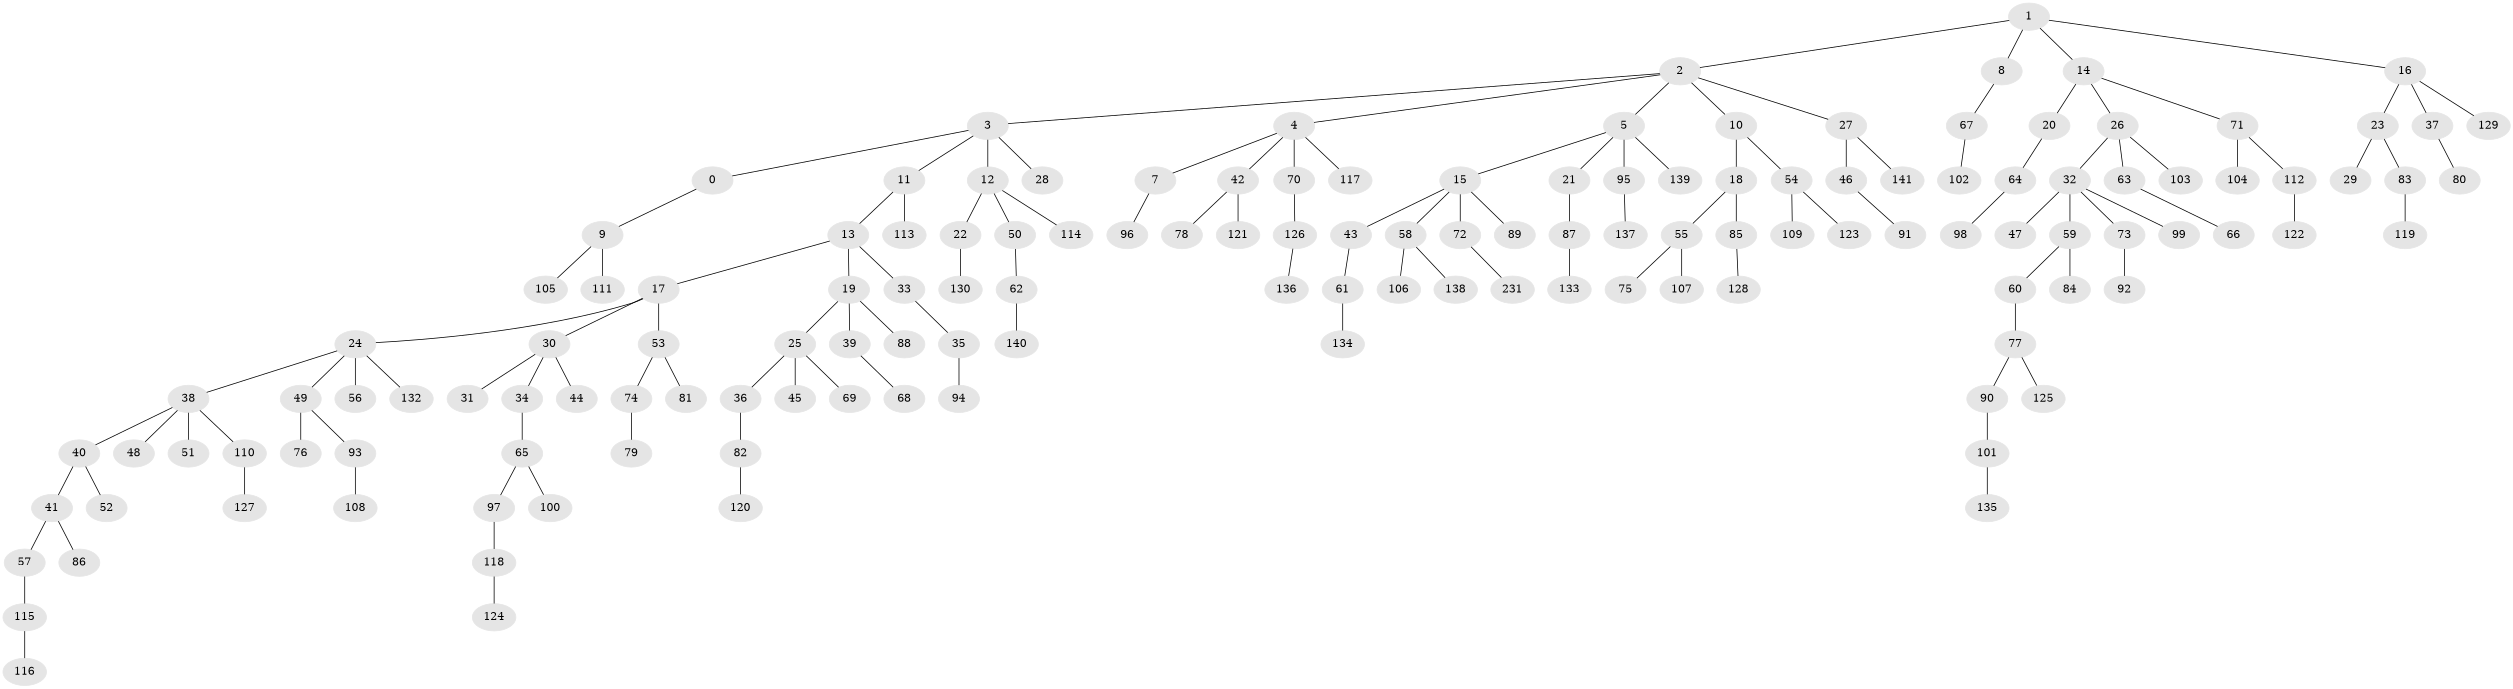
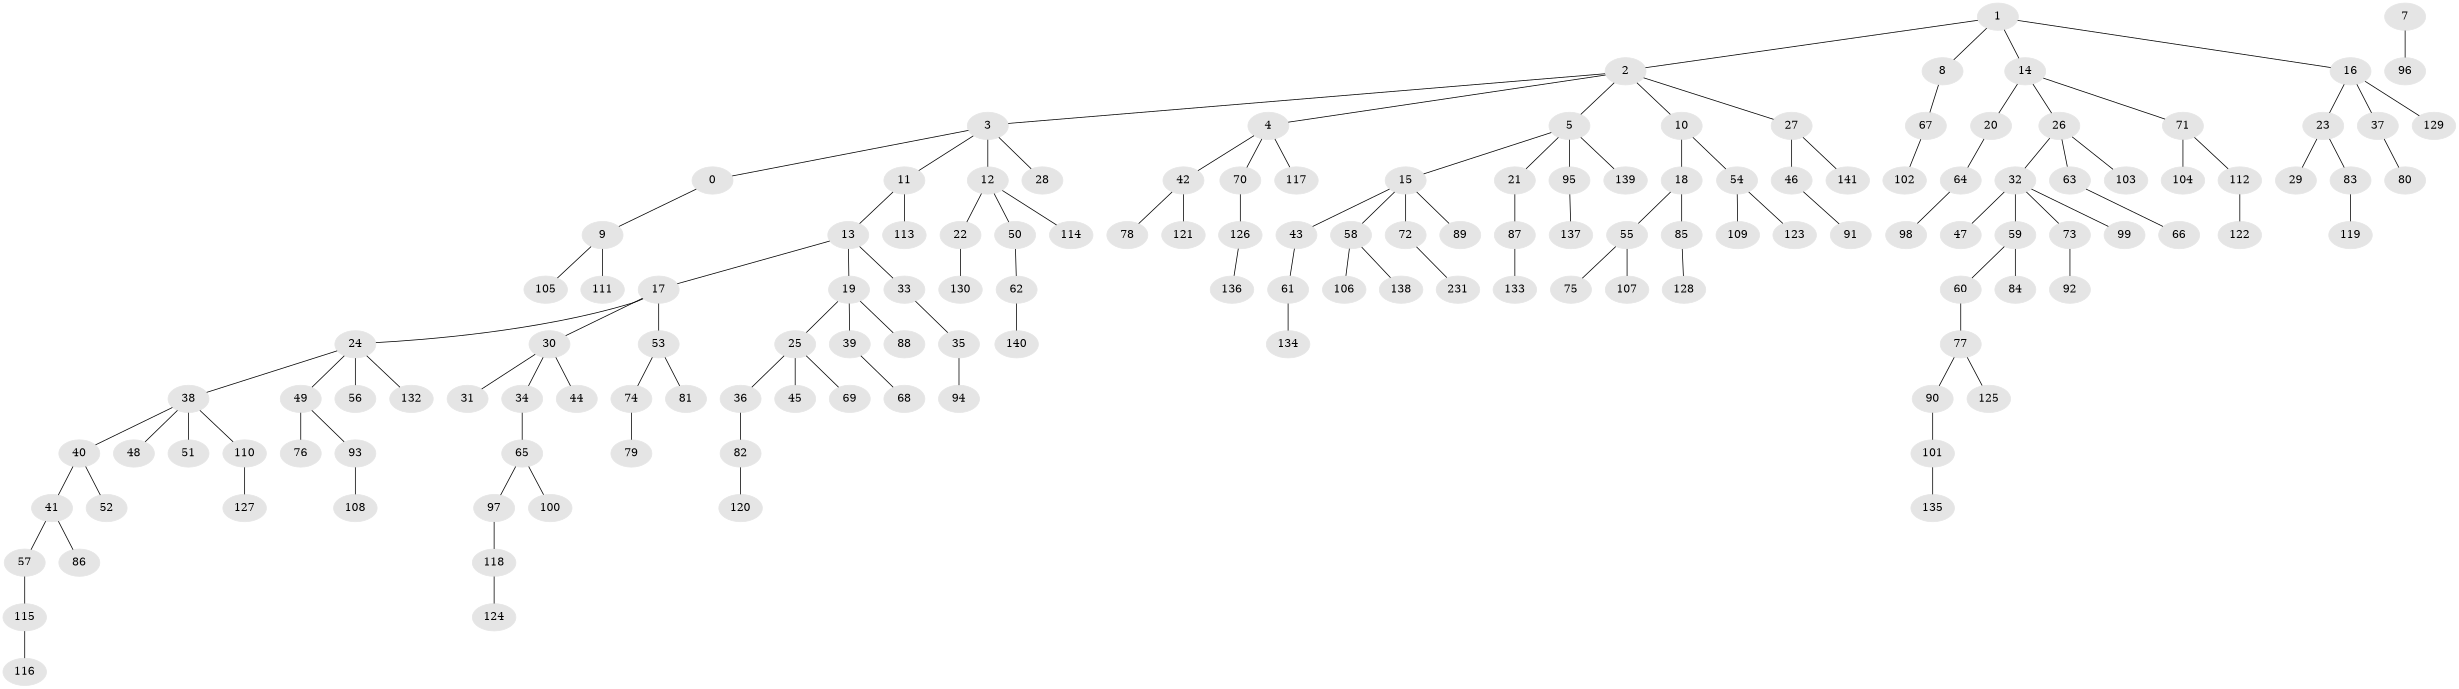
edge "4" -- "7": removed
